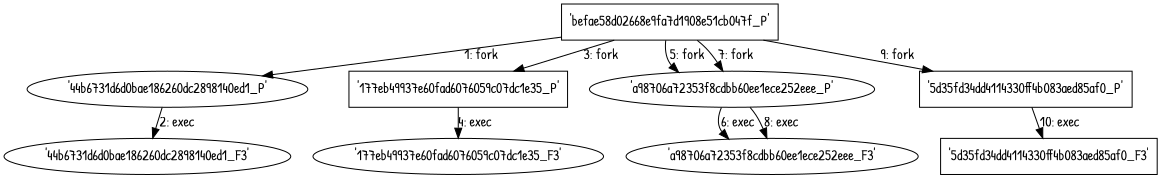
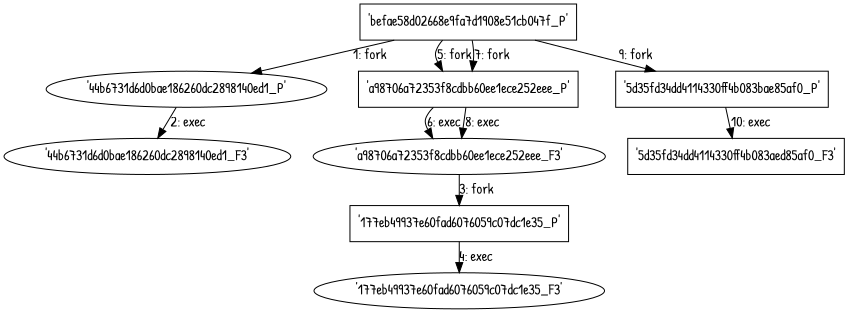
edge "'befae58d02668e9fa7d1908e51cb047f_P'" -> "'177eb49937e60fad6076059c07dc1e35_P'": now "'a98706a72353f8cdbb60ee1ece252eee_F3'" -> "'177eb49937e60fad6076059c07dc1e35_P'"
node "'a98706a72353f8cdbb60ee1ece252eee_P'": shape ellipse -> box
node "'5d35fd34dd4114330ff4b083aed85af0_P'": label "'5d35fd34dd4114330ff4b083aed85af0_P'" -> "'5d35fd34dd4114330ff4b083bae85af0_P'"
